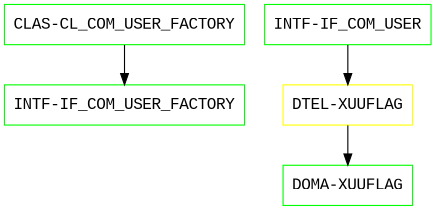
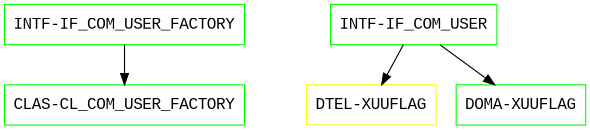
edge "CLAS-CL_COM_USER_FACTORY" -> "INTF-IF_COM_USER_FACTORY": reversed
edge "DTEL-XUUFLAG" -> "DOMA-XUUFLAG": now "INTF-IF_COM_USER" -> "DOMA-XUUFLAG"
